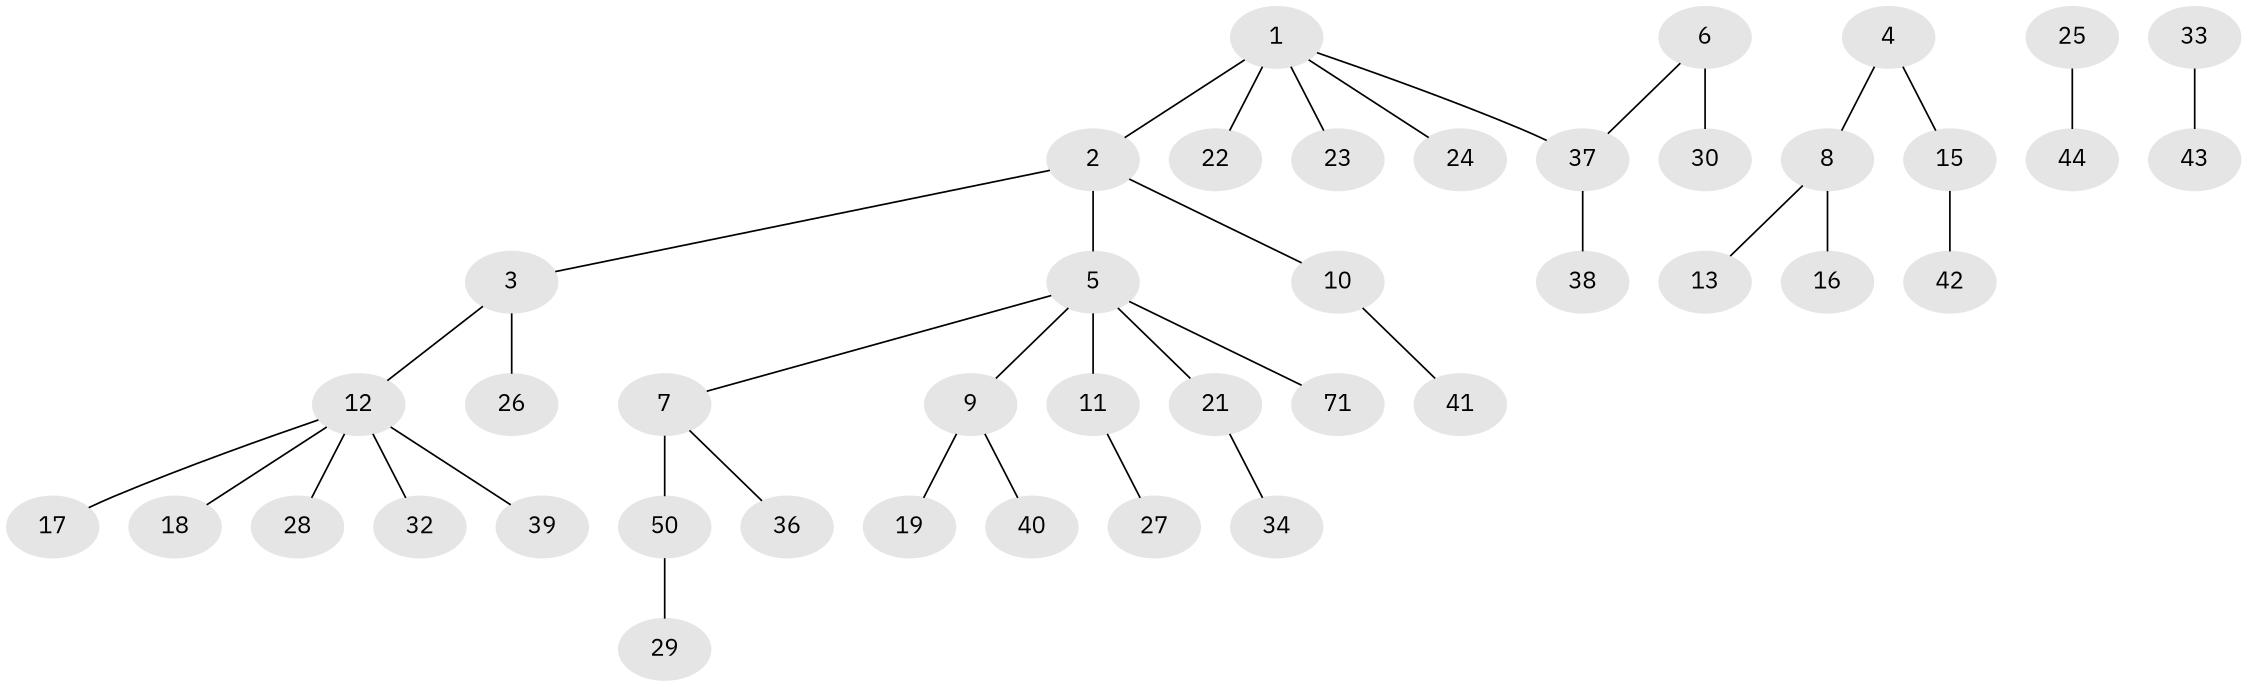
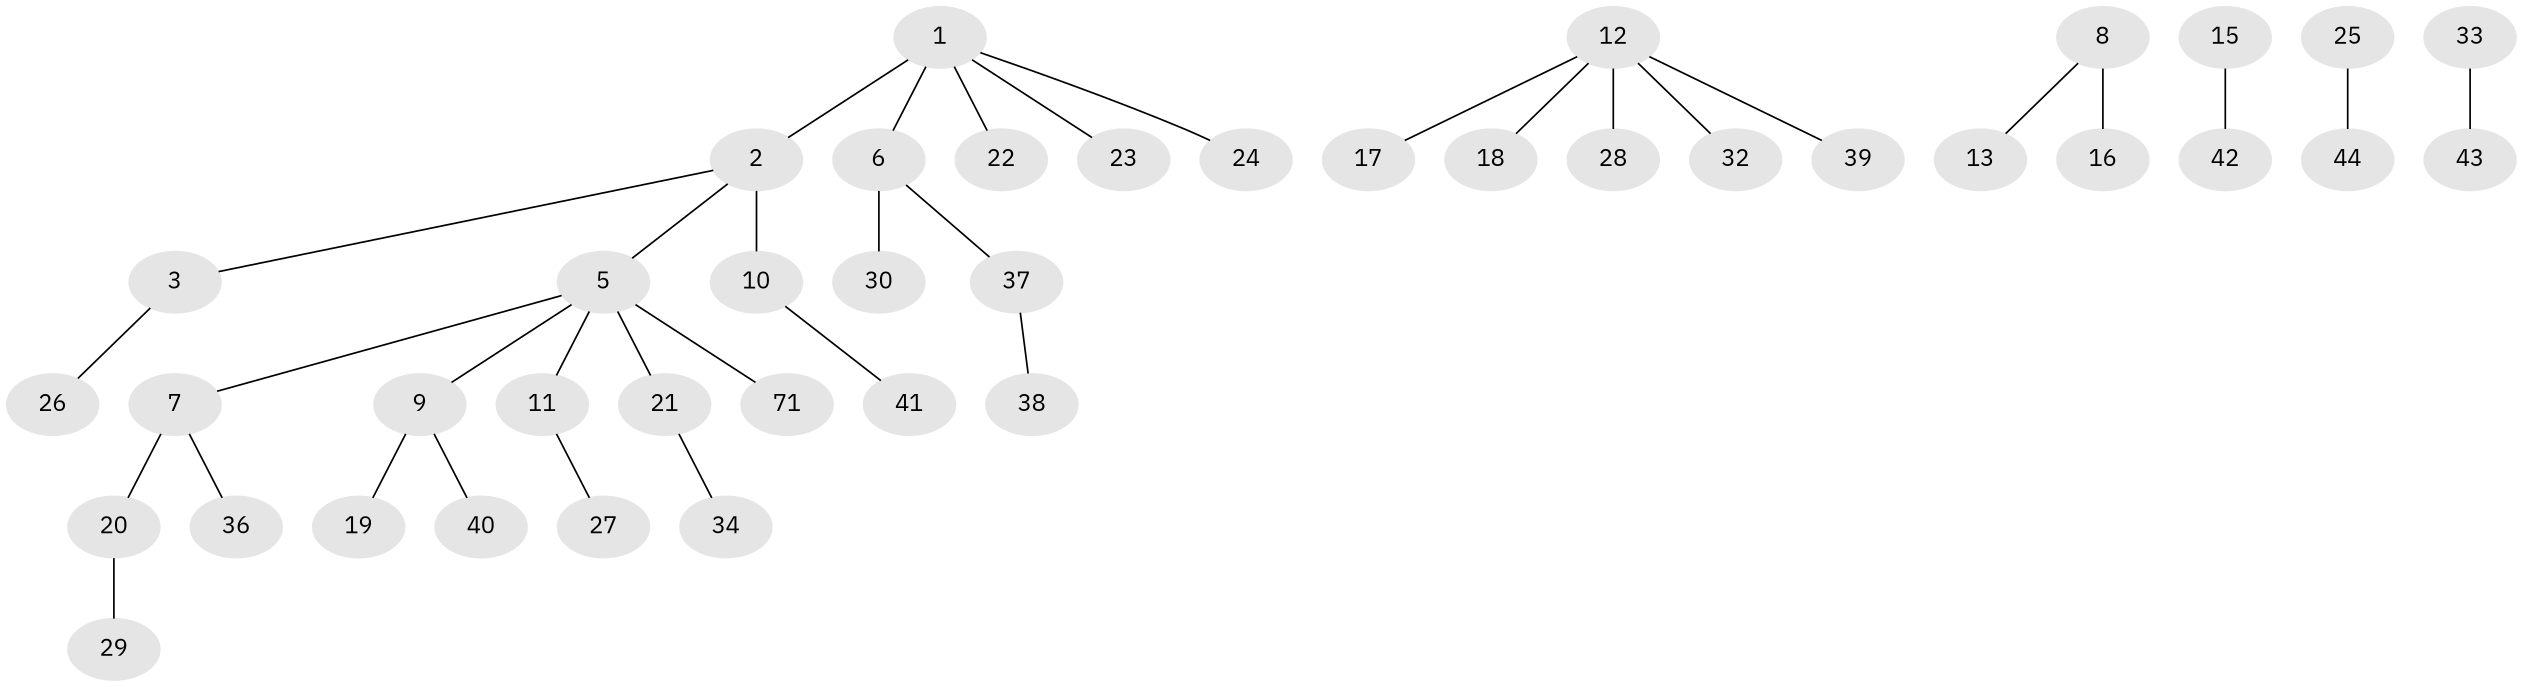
node "4": removed
edge "1" -- "37": now "1" -- "6"
edge "3" -- "12": removed
node "50": label "50" -> "20"
